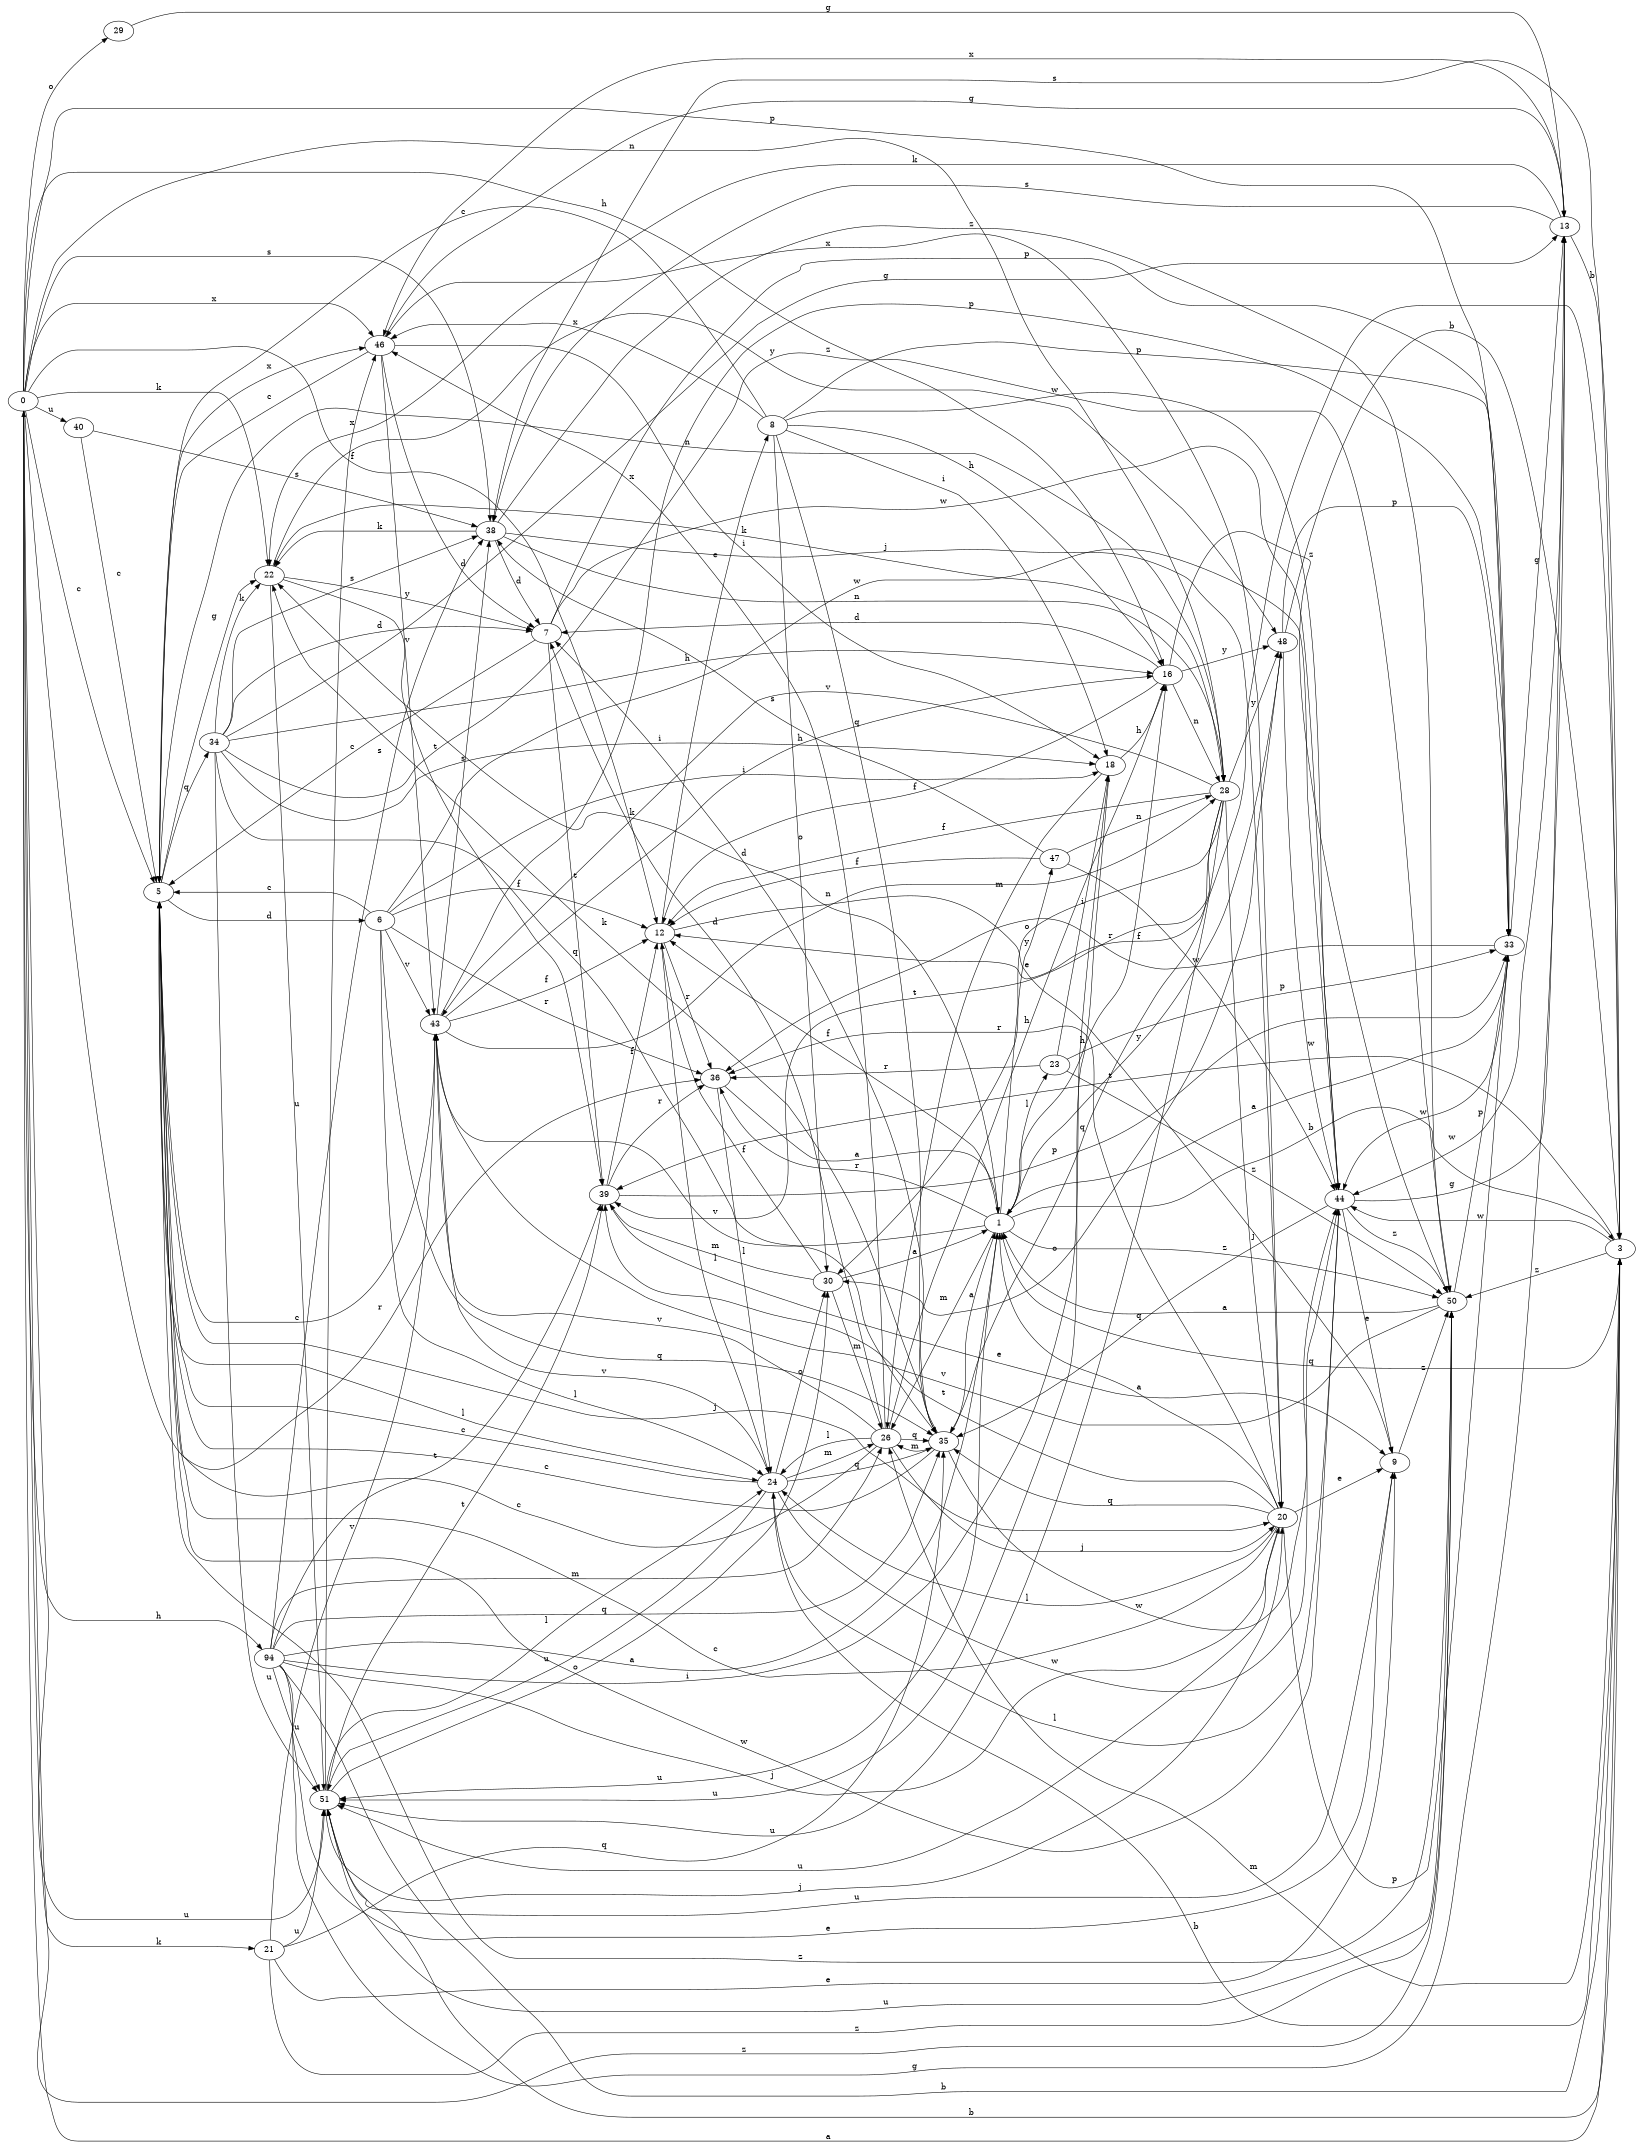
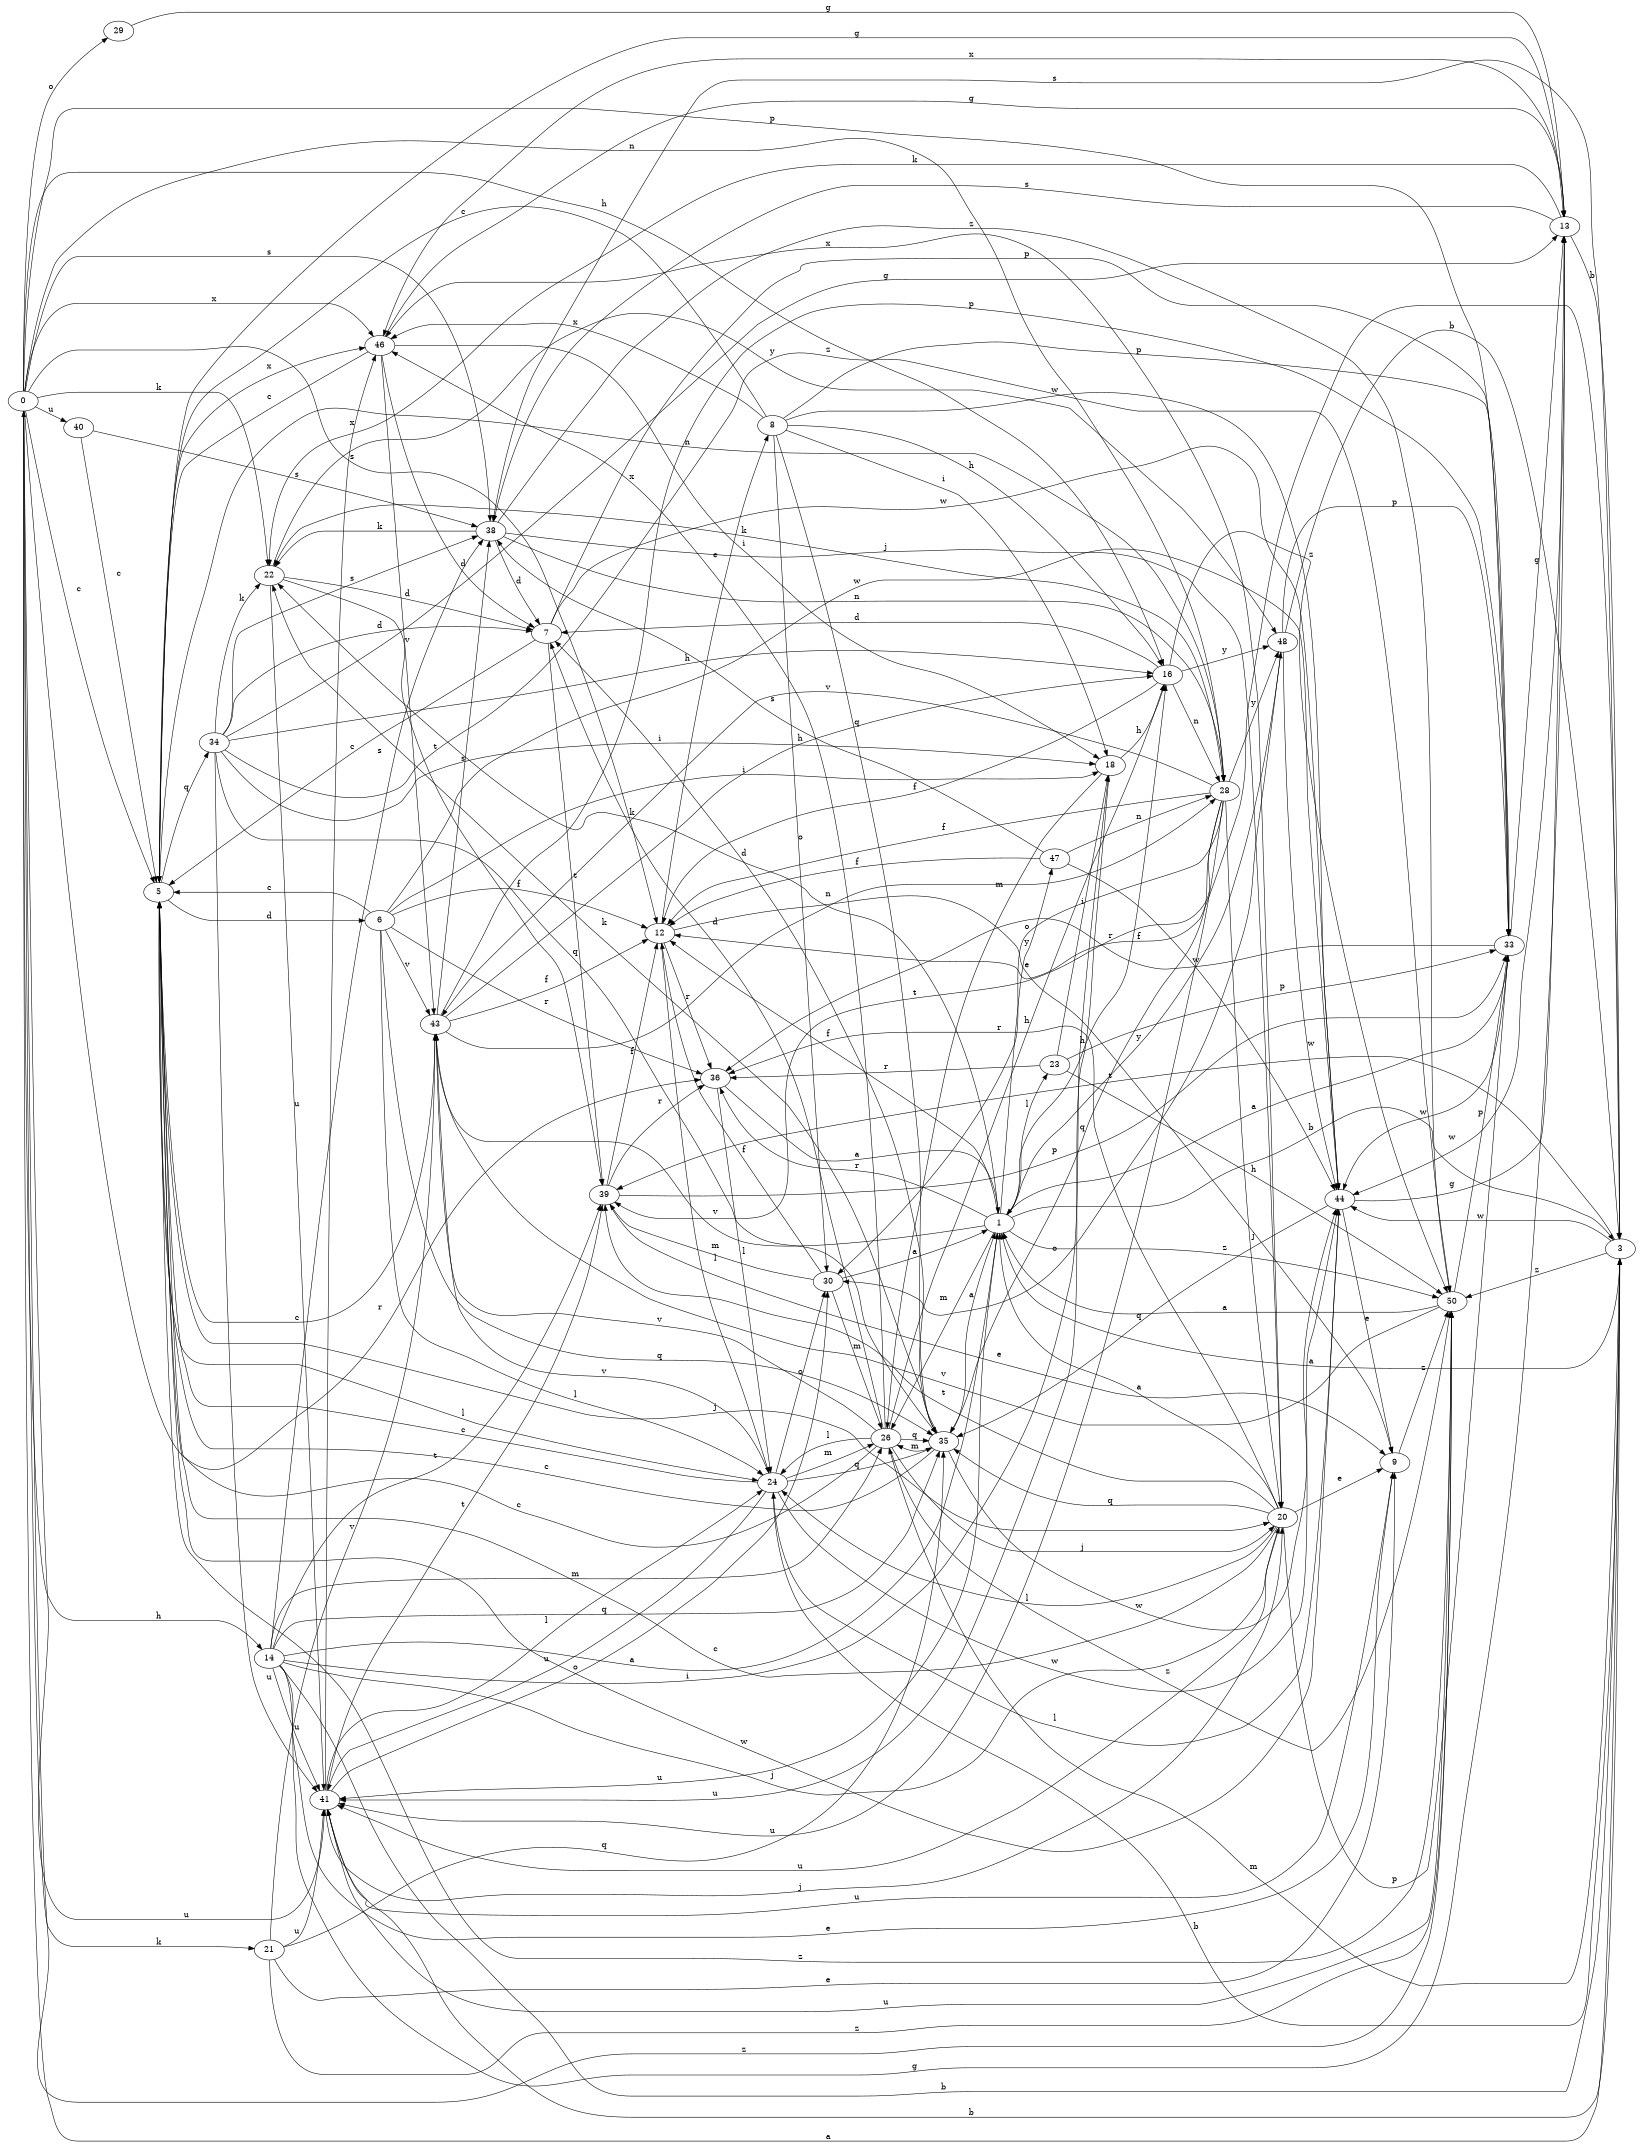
edge "0" -> "12": label "f" -> "s"
edge "22" -> "7": label "y" -> "d"
edge "5" -> "22": now "5" -> "13"
edge "23" -> "50": label "z" -> "h"
edge "44" -> "50": now "26" -> "50"
edge "3" -> "1": label "q" -> "a"
node "94": label "94" -> "14"
node "51": label "51" -> "41"
